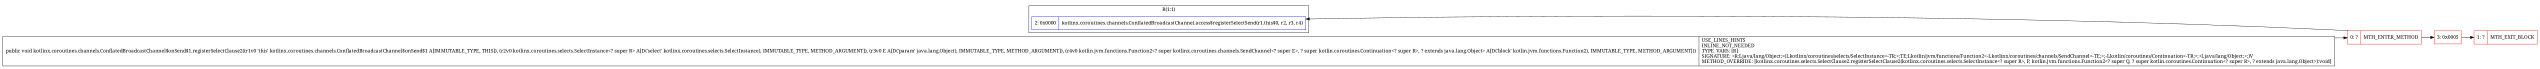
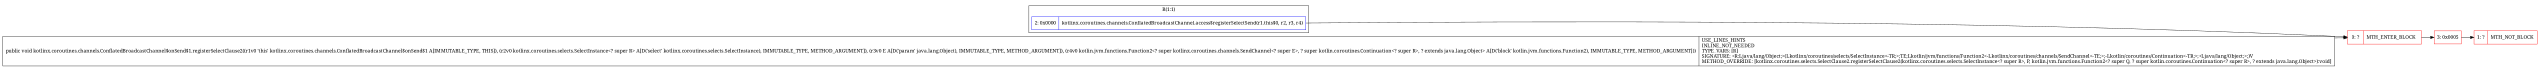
edge "0: ?" -> "2: 0x0000": reversed
node "0: ?": text "MTH_ENTER_METHOD" -> "MTH_ENTER_BLOCK"
node "1: ?": text "MTH_EXIT_BLOCK" -> "MTH_NOT_BLOCK"
